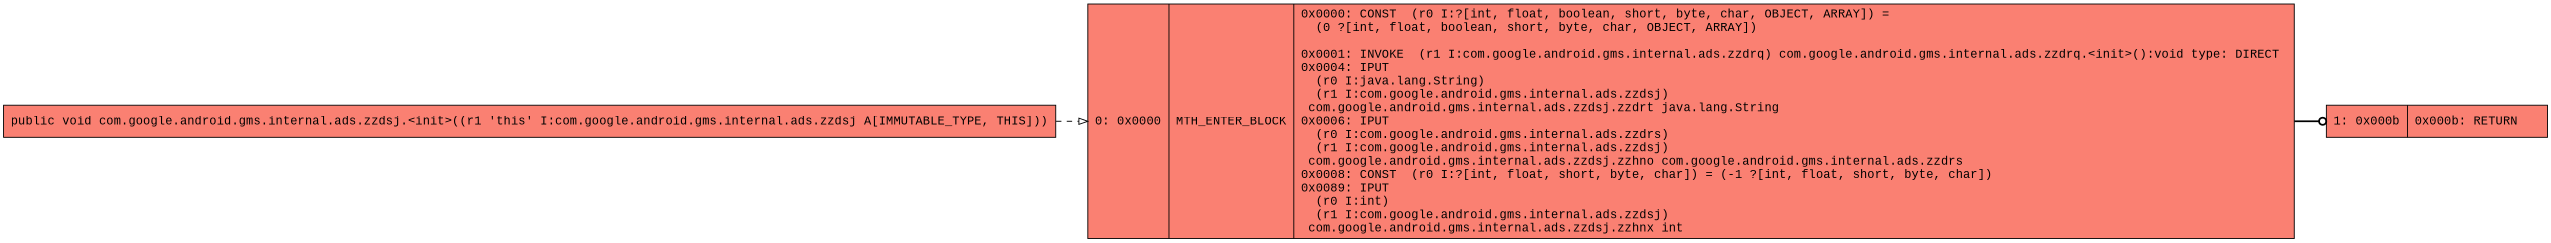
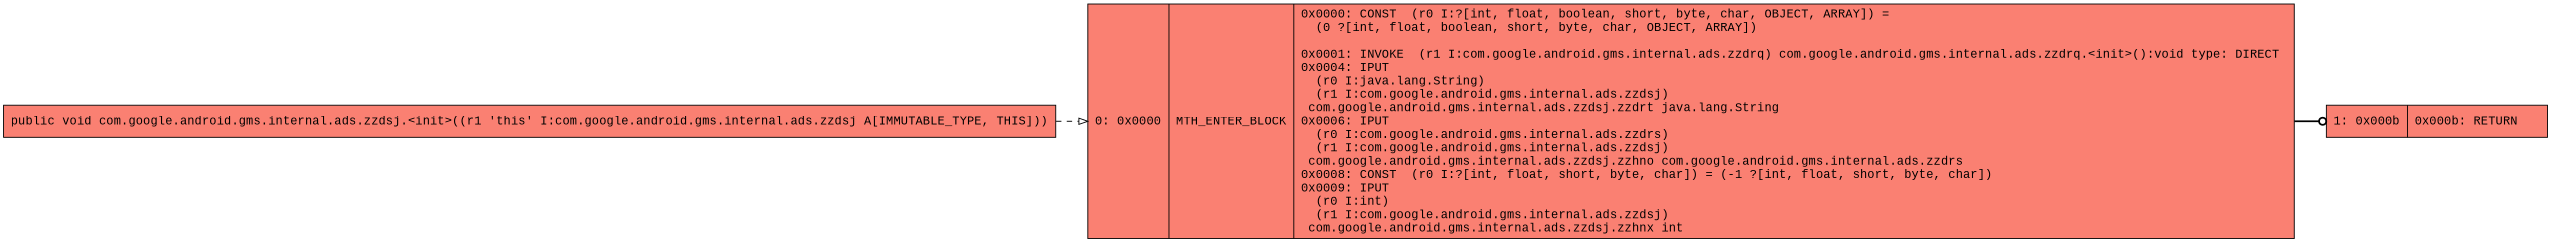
node "0: 0x0000": text "0x0089: IPUT" -> "0x0009: IPUT"
